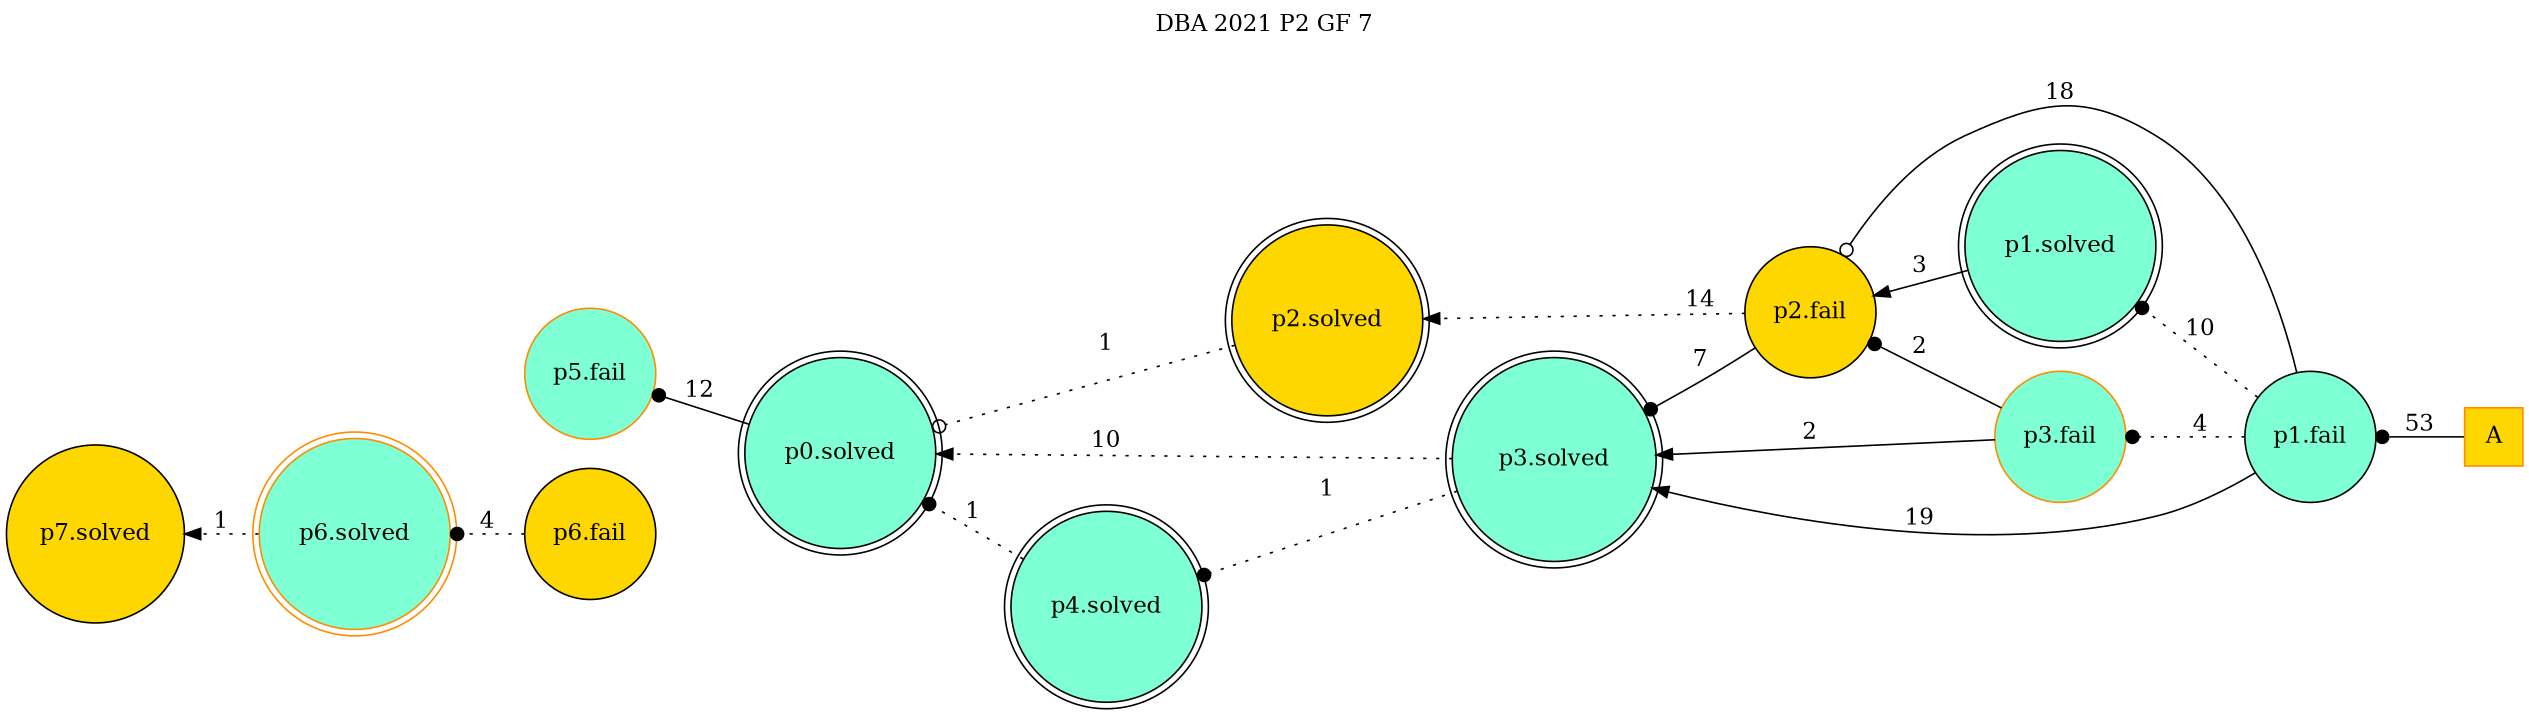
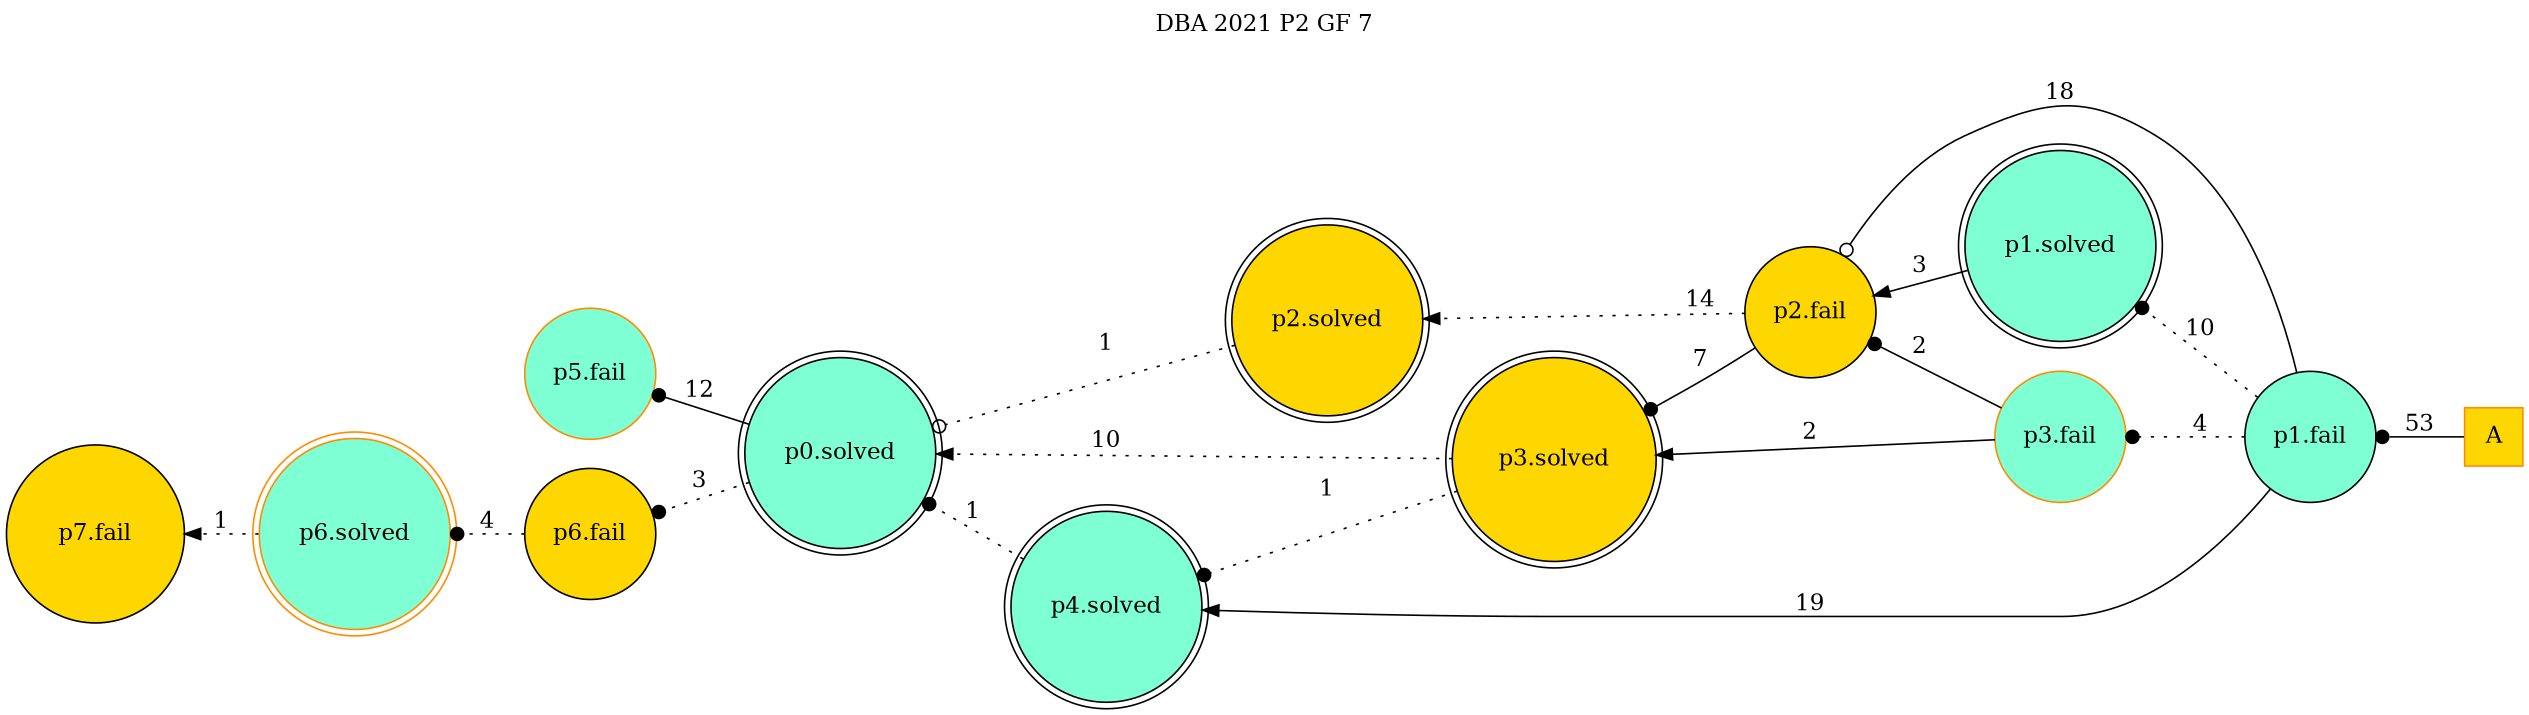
node "p3.solved": fillcolor aquamarine -> gold
edge "p0.solved" -> "p6.fail": added, label "3"
node "p7.solved": label "p7.solved" -> "p7.fail"
edge "p1.fail" -> "p3.solved": now "p1.fail" -> "p4.solved"
